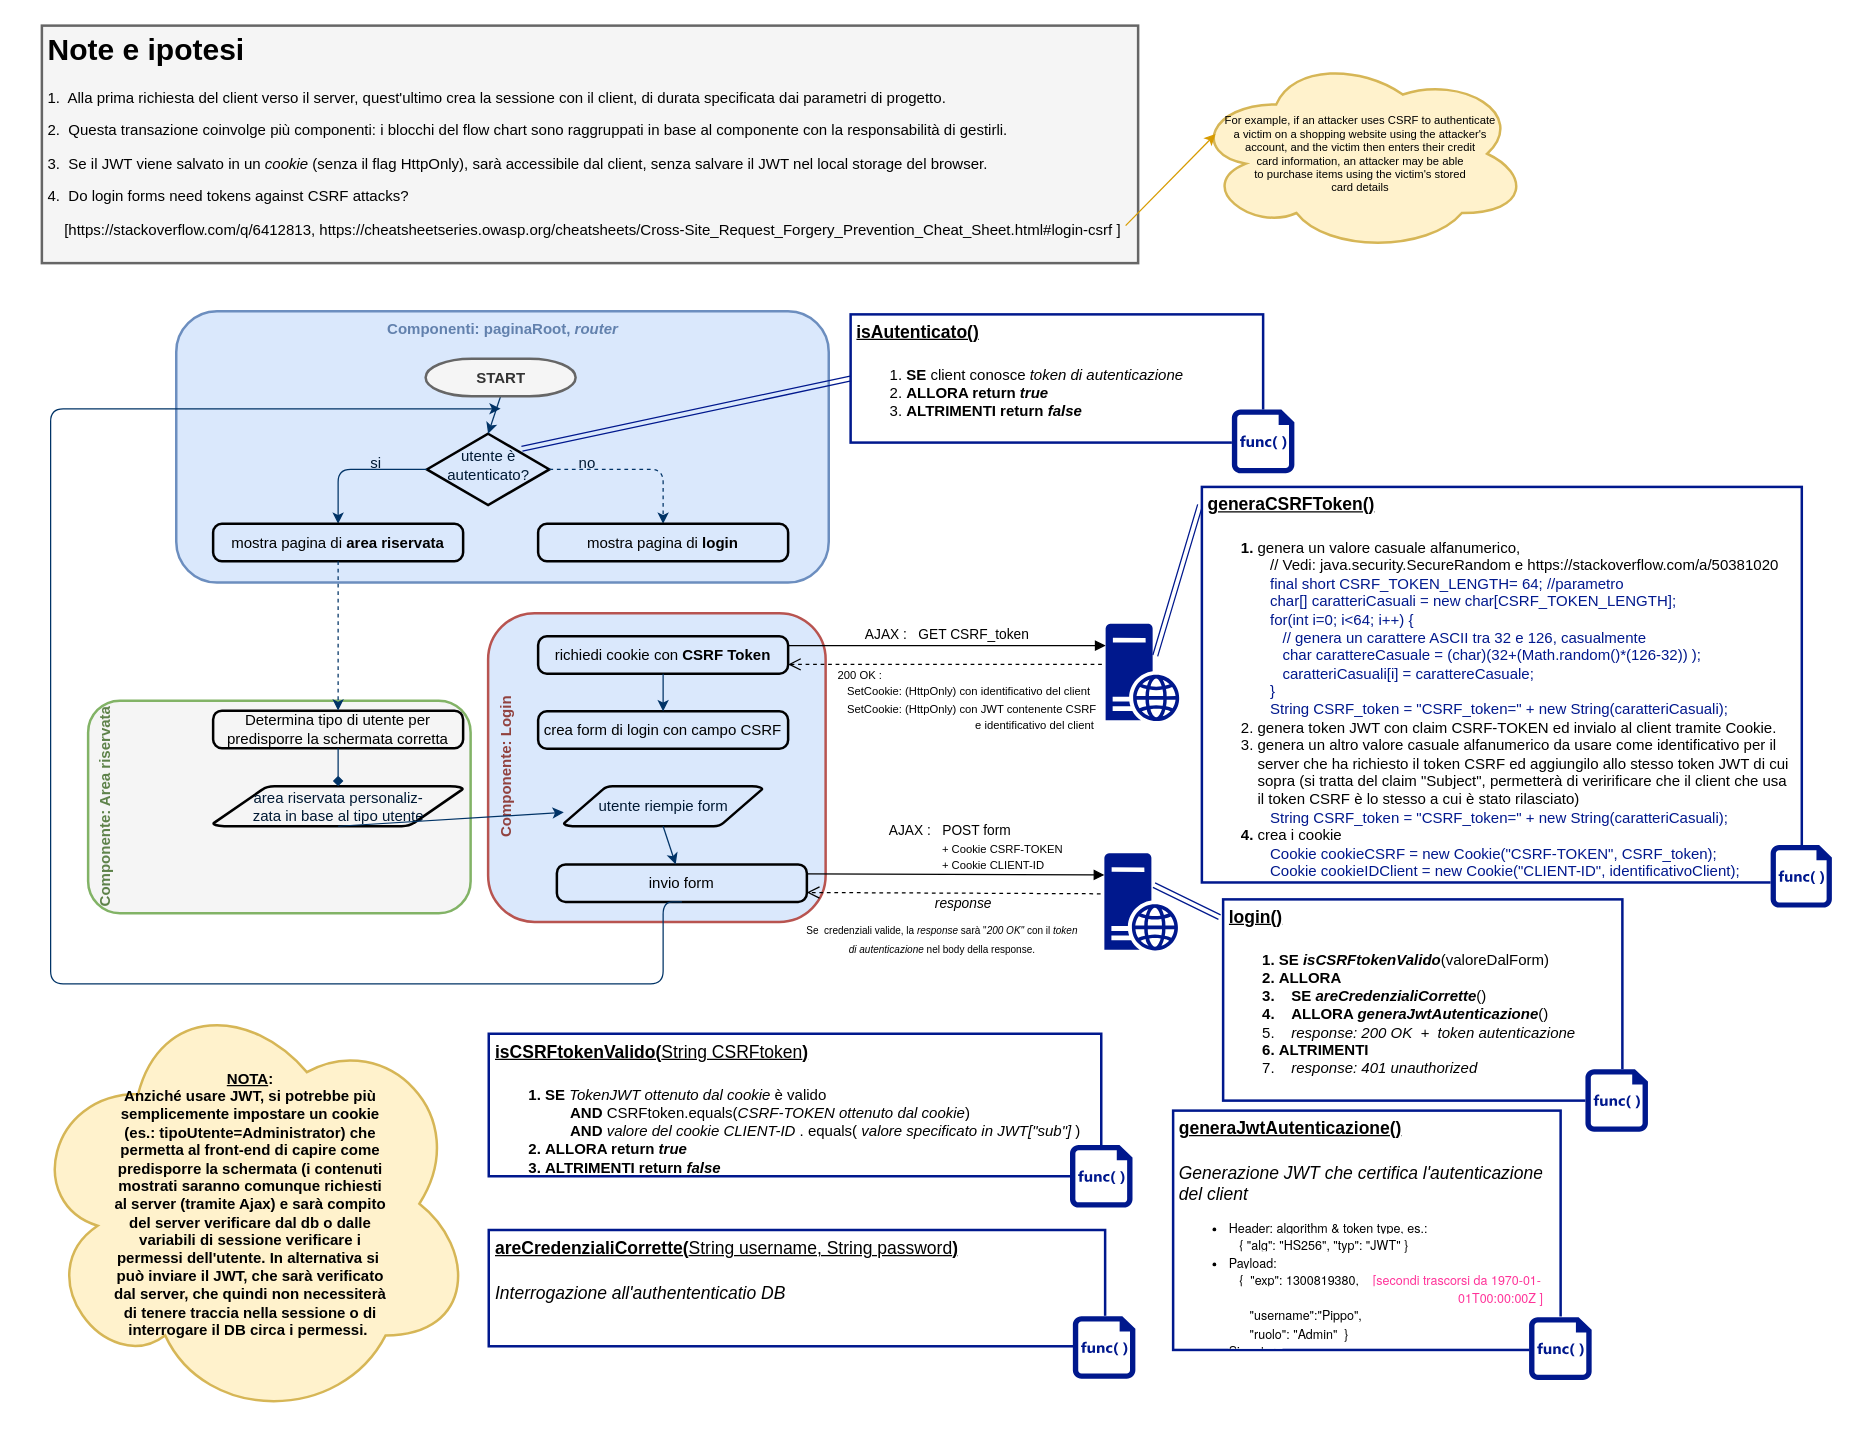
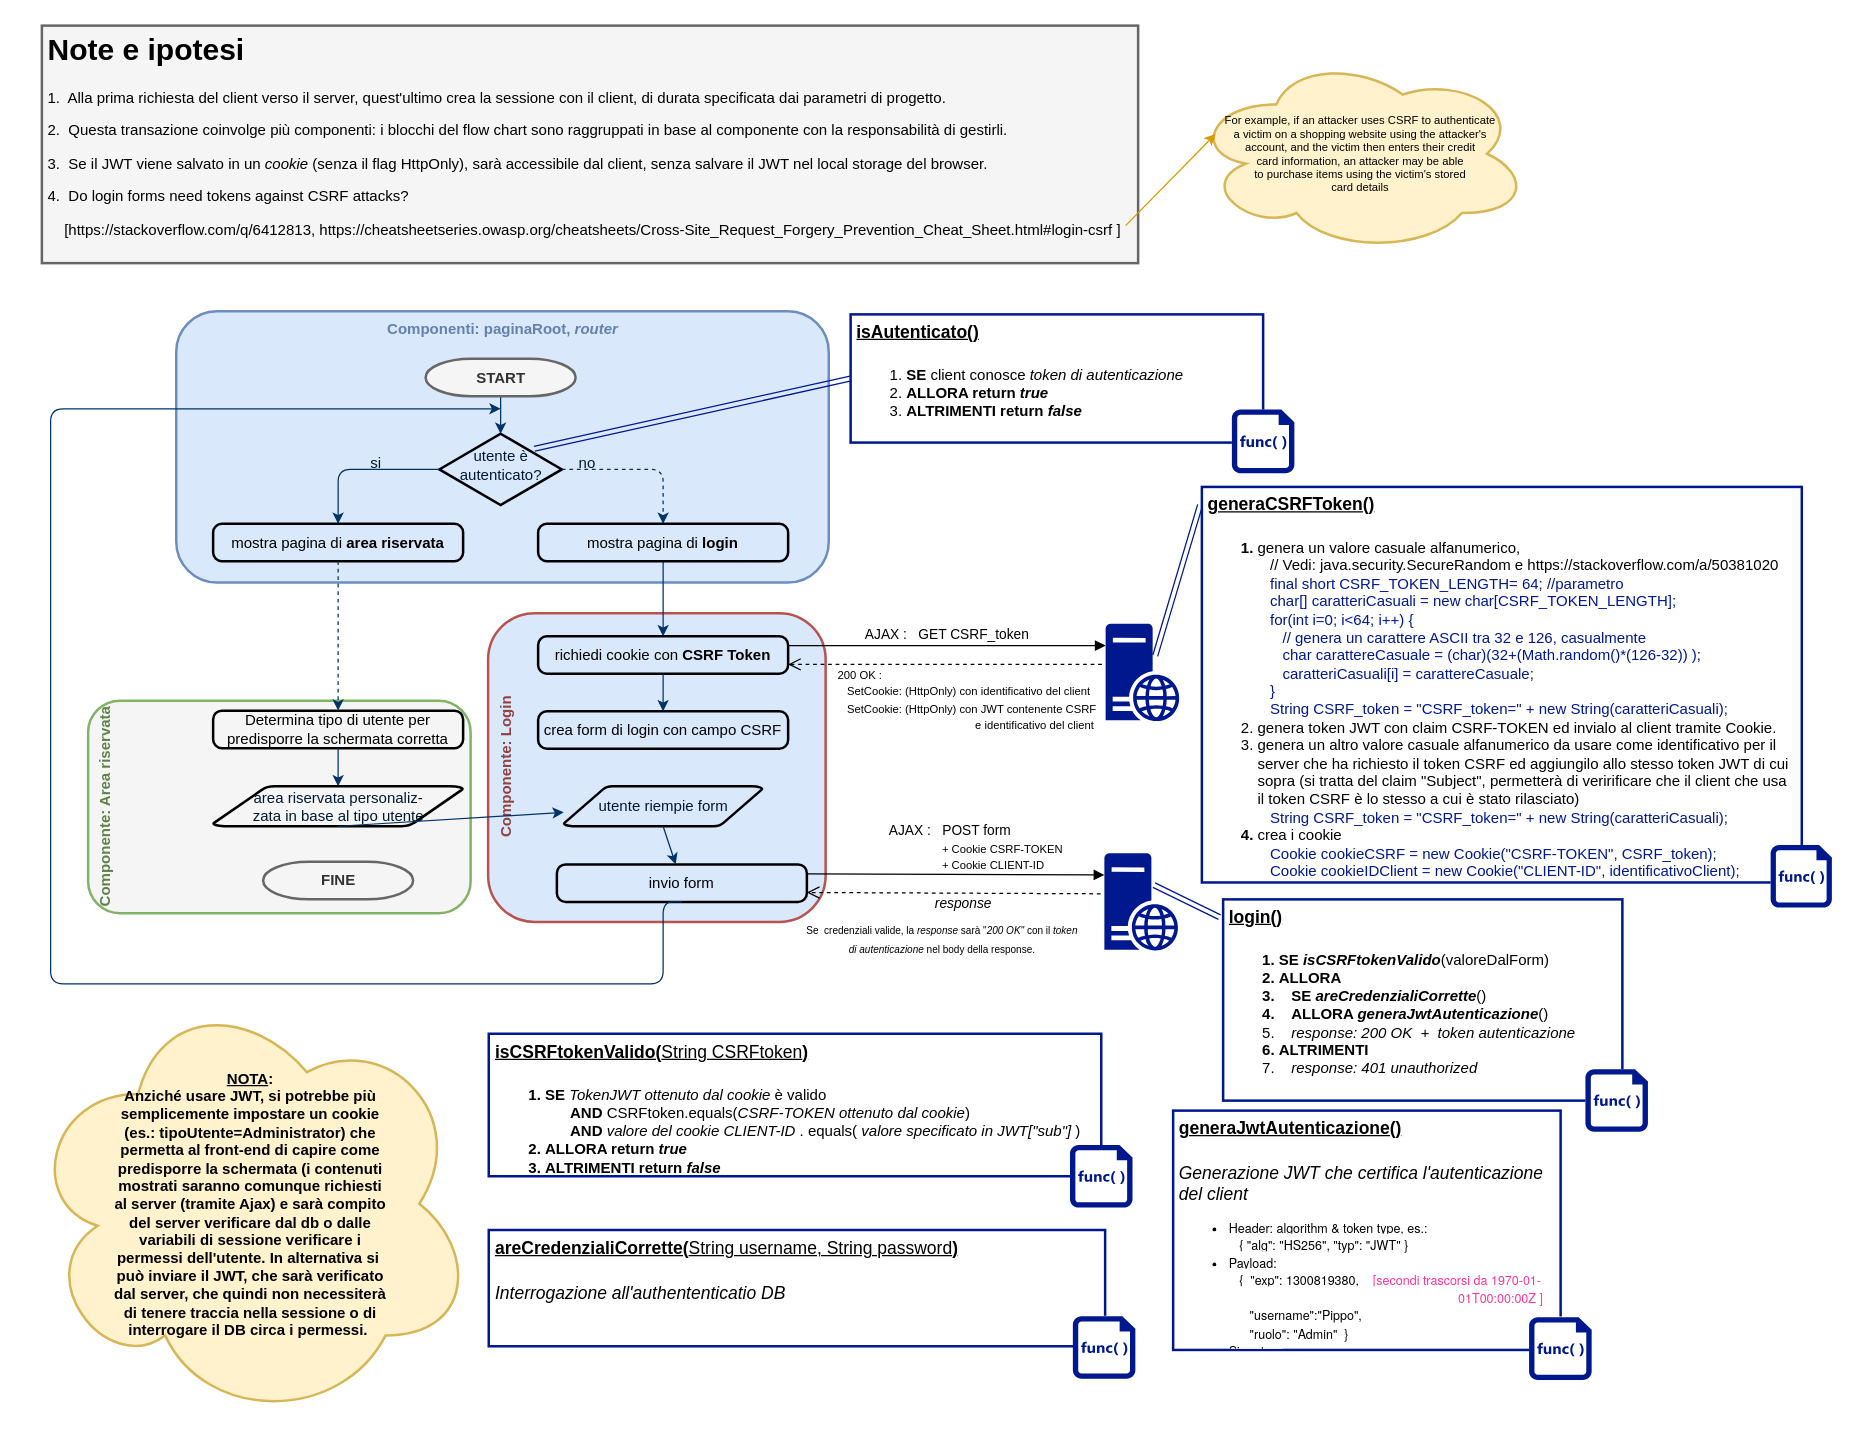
node "utente è autenticato?": moved (488, 469) -> (501, 469)
edge "mostra pagina di login" -> "richiedi cookie con CSRF Token": added
edge "Determina tipo di utente per predisporre la schermata corretta" -> "area riservata personaliz- zata in base al tipo utente": arrowhead diamond -> classic
node "FINE": added
